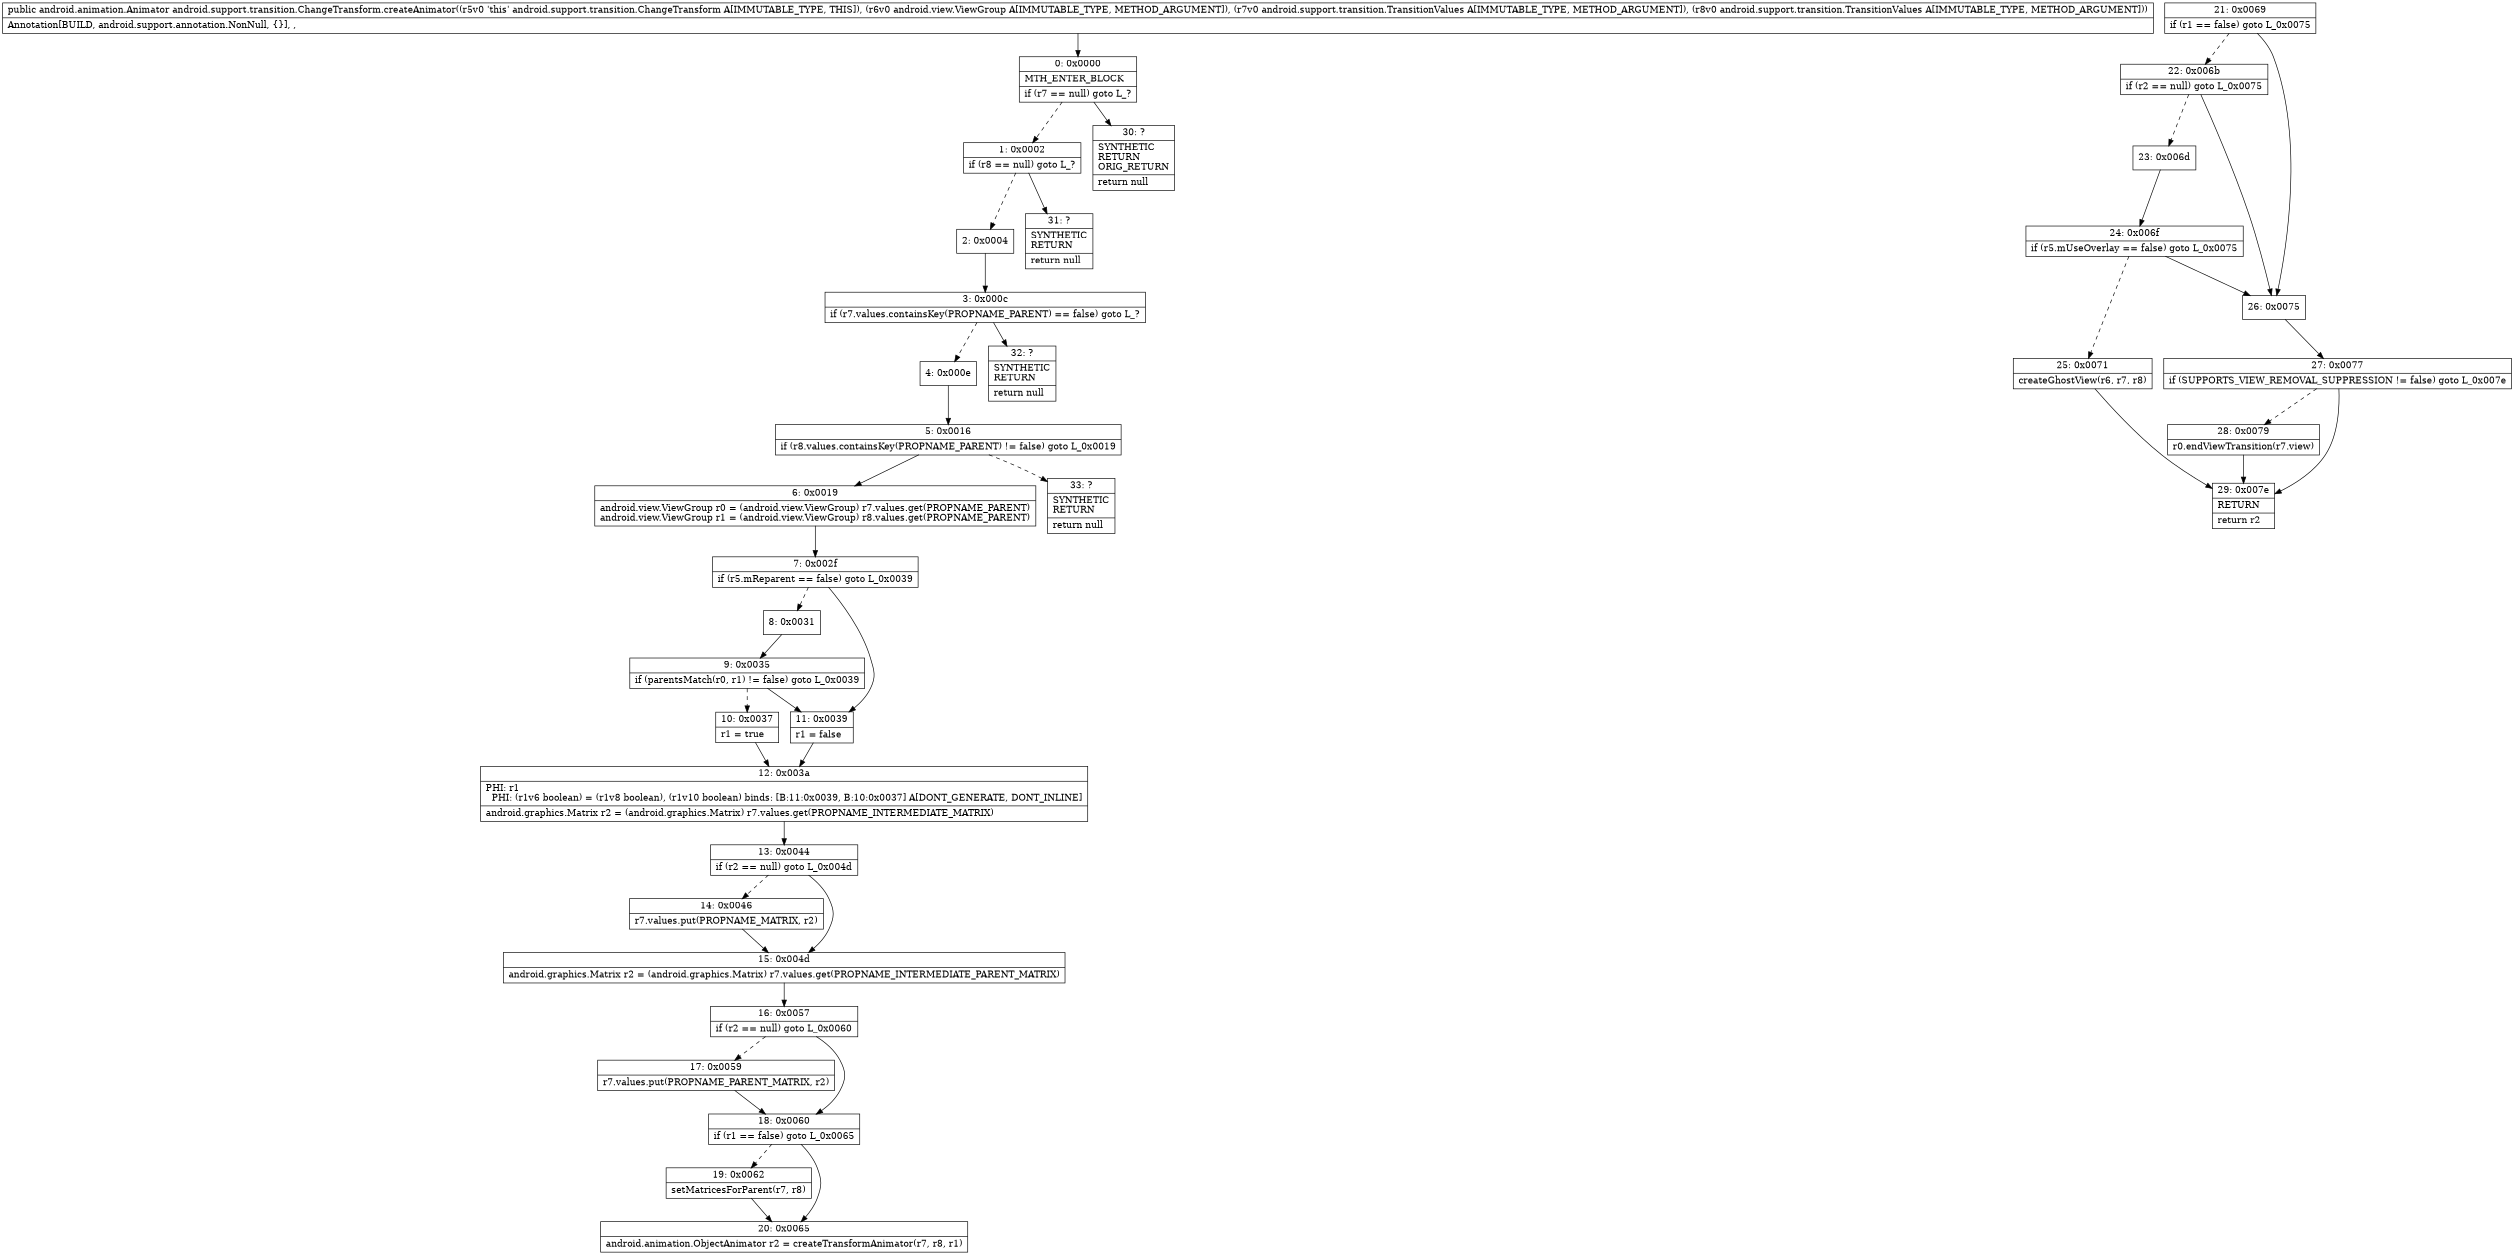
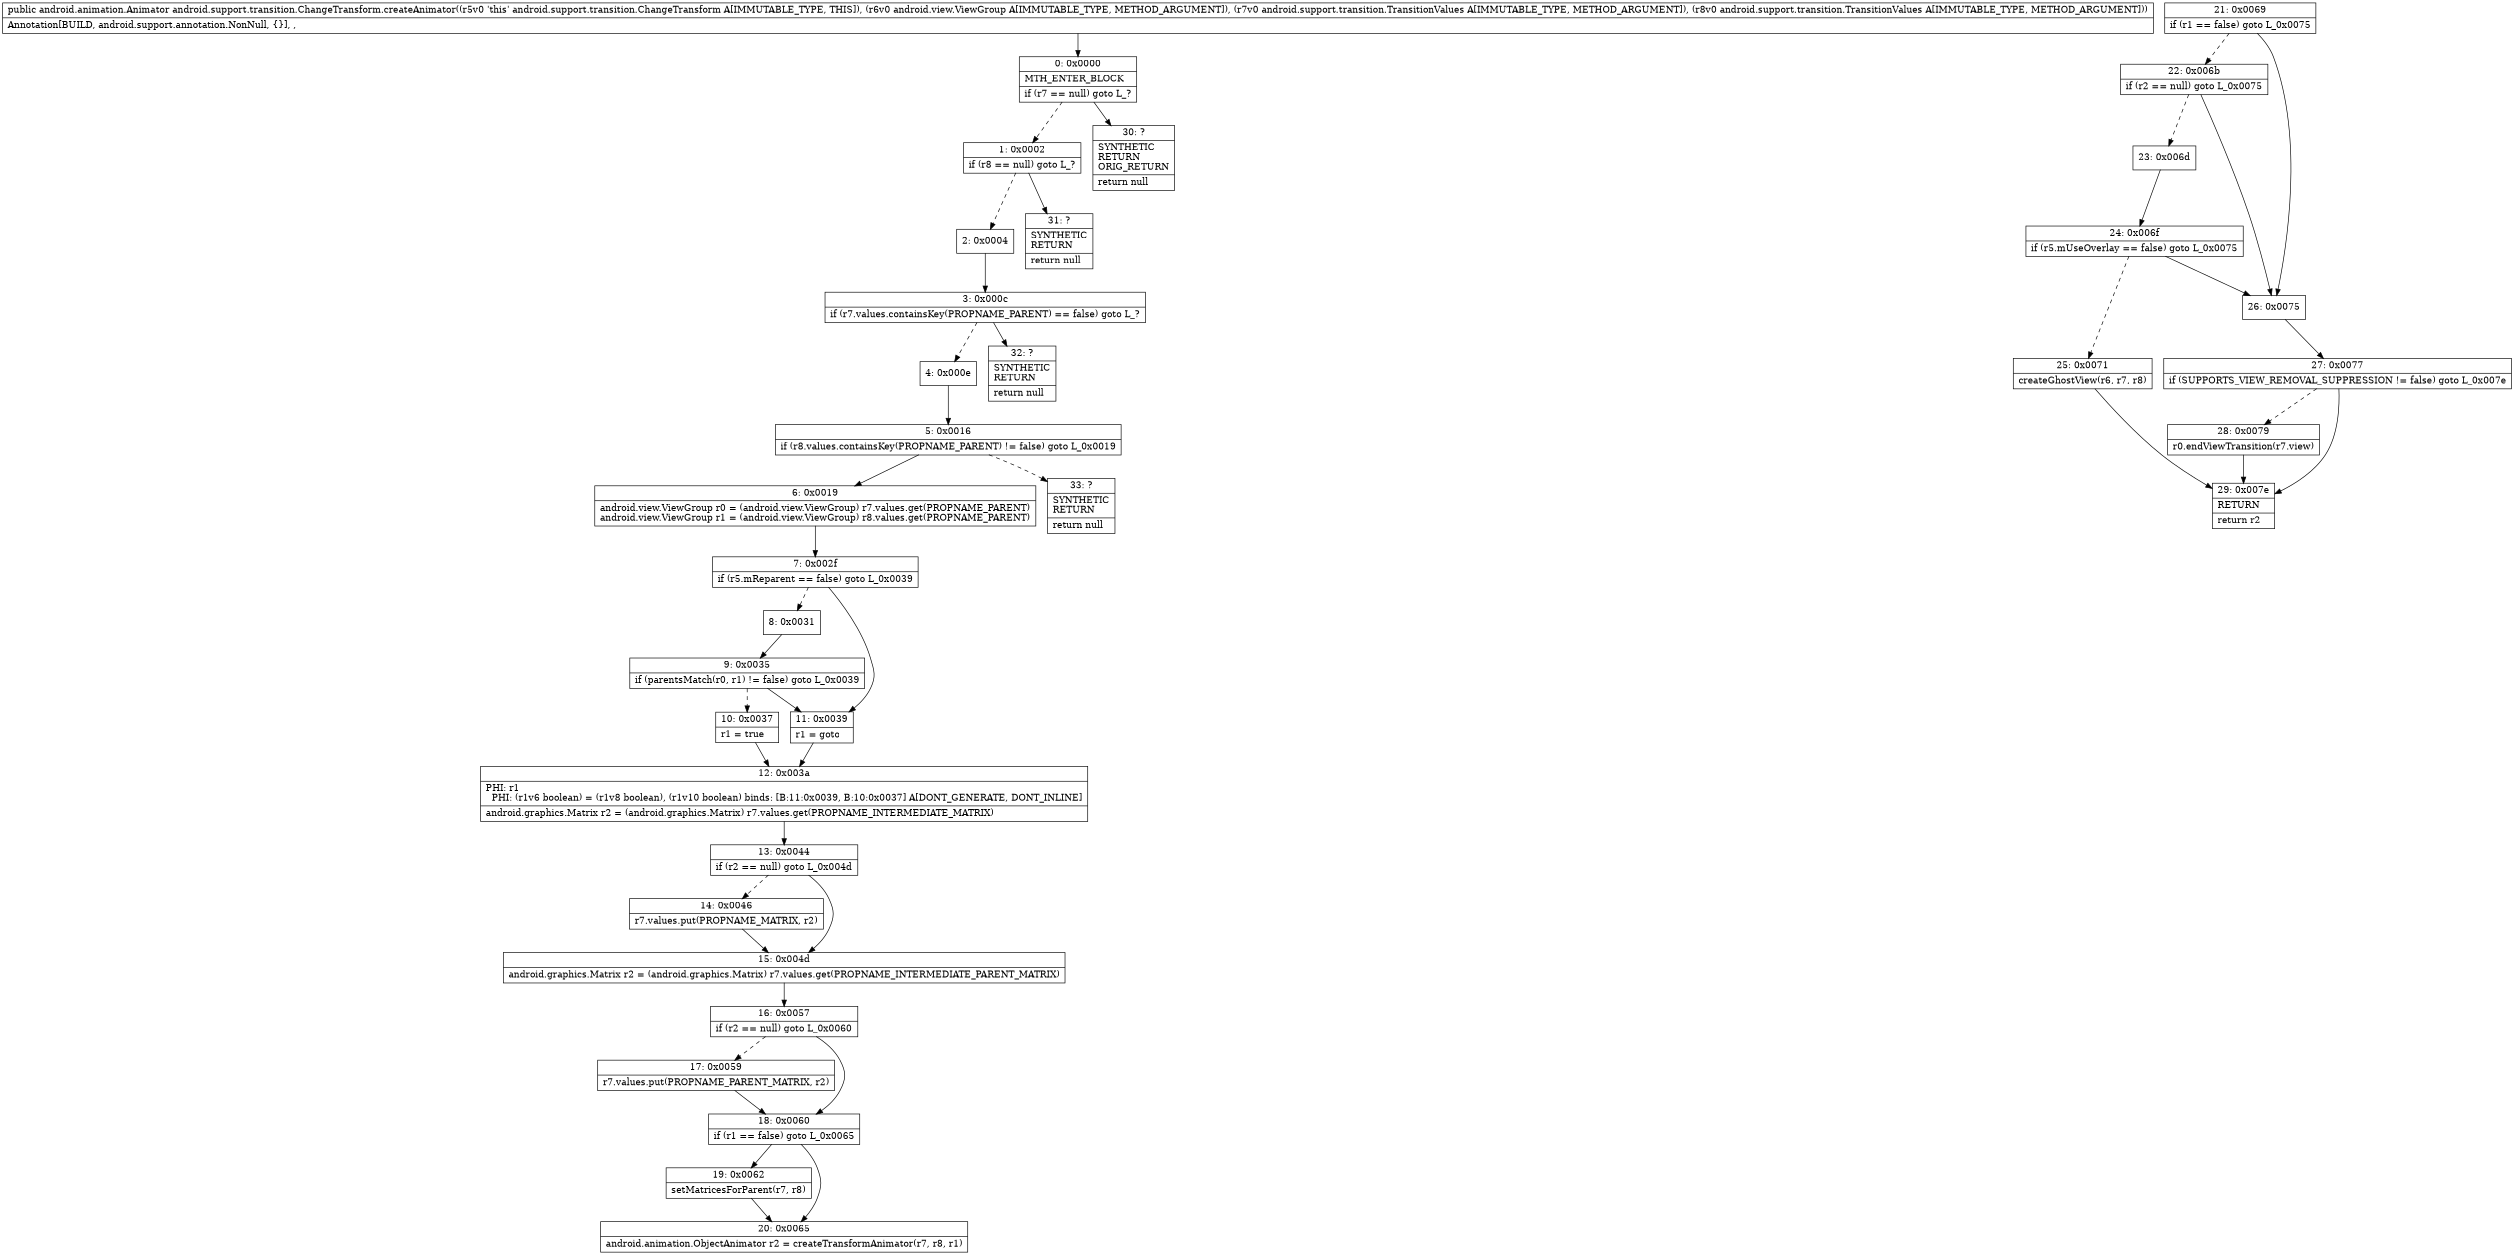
node "11: 0x0039": text "r1 = false" -> "r1 = goto"
edge "18: 0x0060" -> "19: 0x0062": style dashed -> solid
